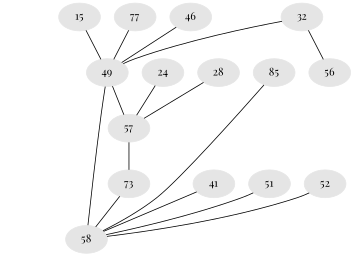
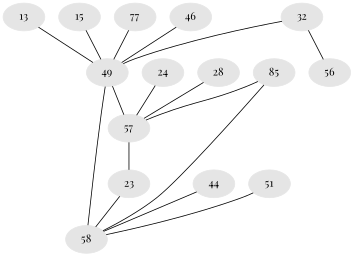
node "13": added
edge "85" -- "57": added
node "73": label "73" -> "23"
node "41": label "41" -> "44"
node "52": removed
